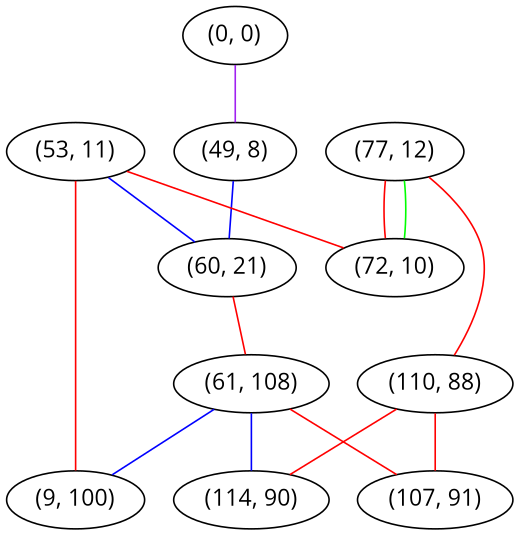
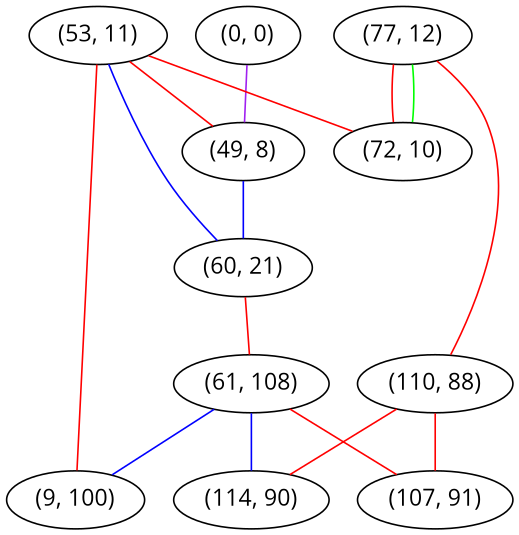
edge "(53, 11)" -- "(49, 8)": added
